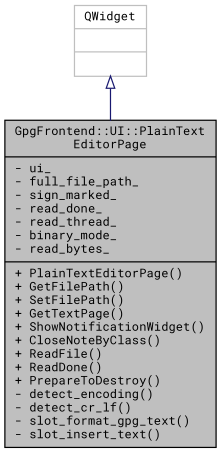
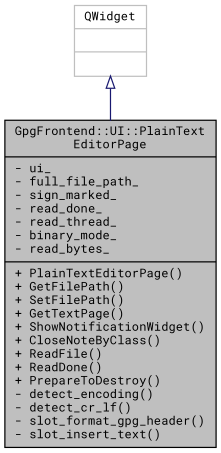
node "GpgFrontend::UI::PlainText": text "- slot_format_gpg_text()" -> "- slot_format_gpg_header()"
